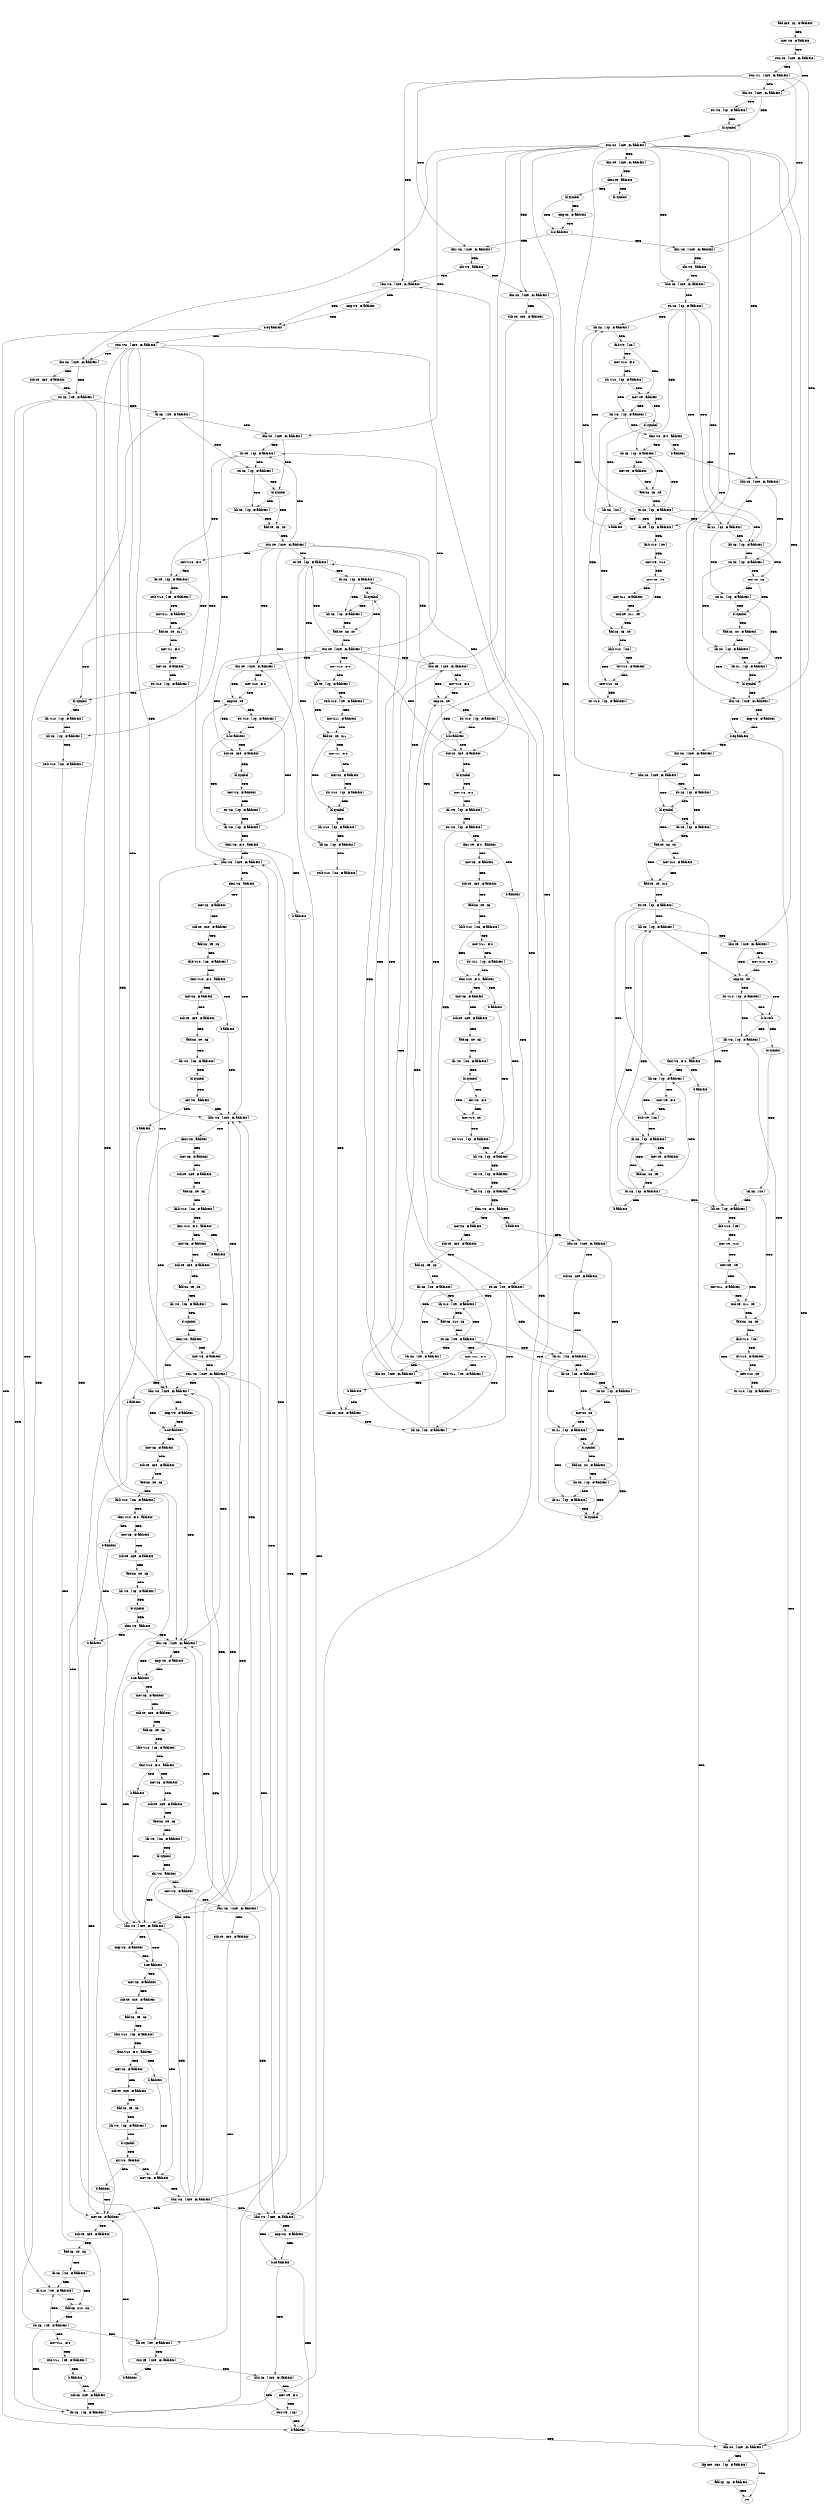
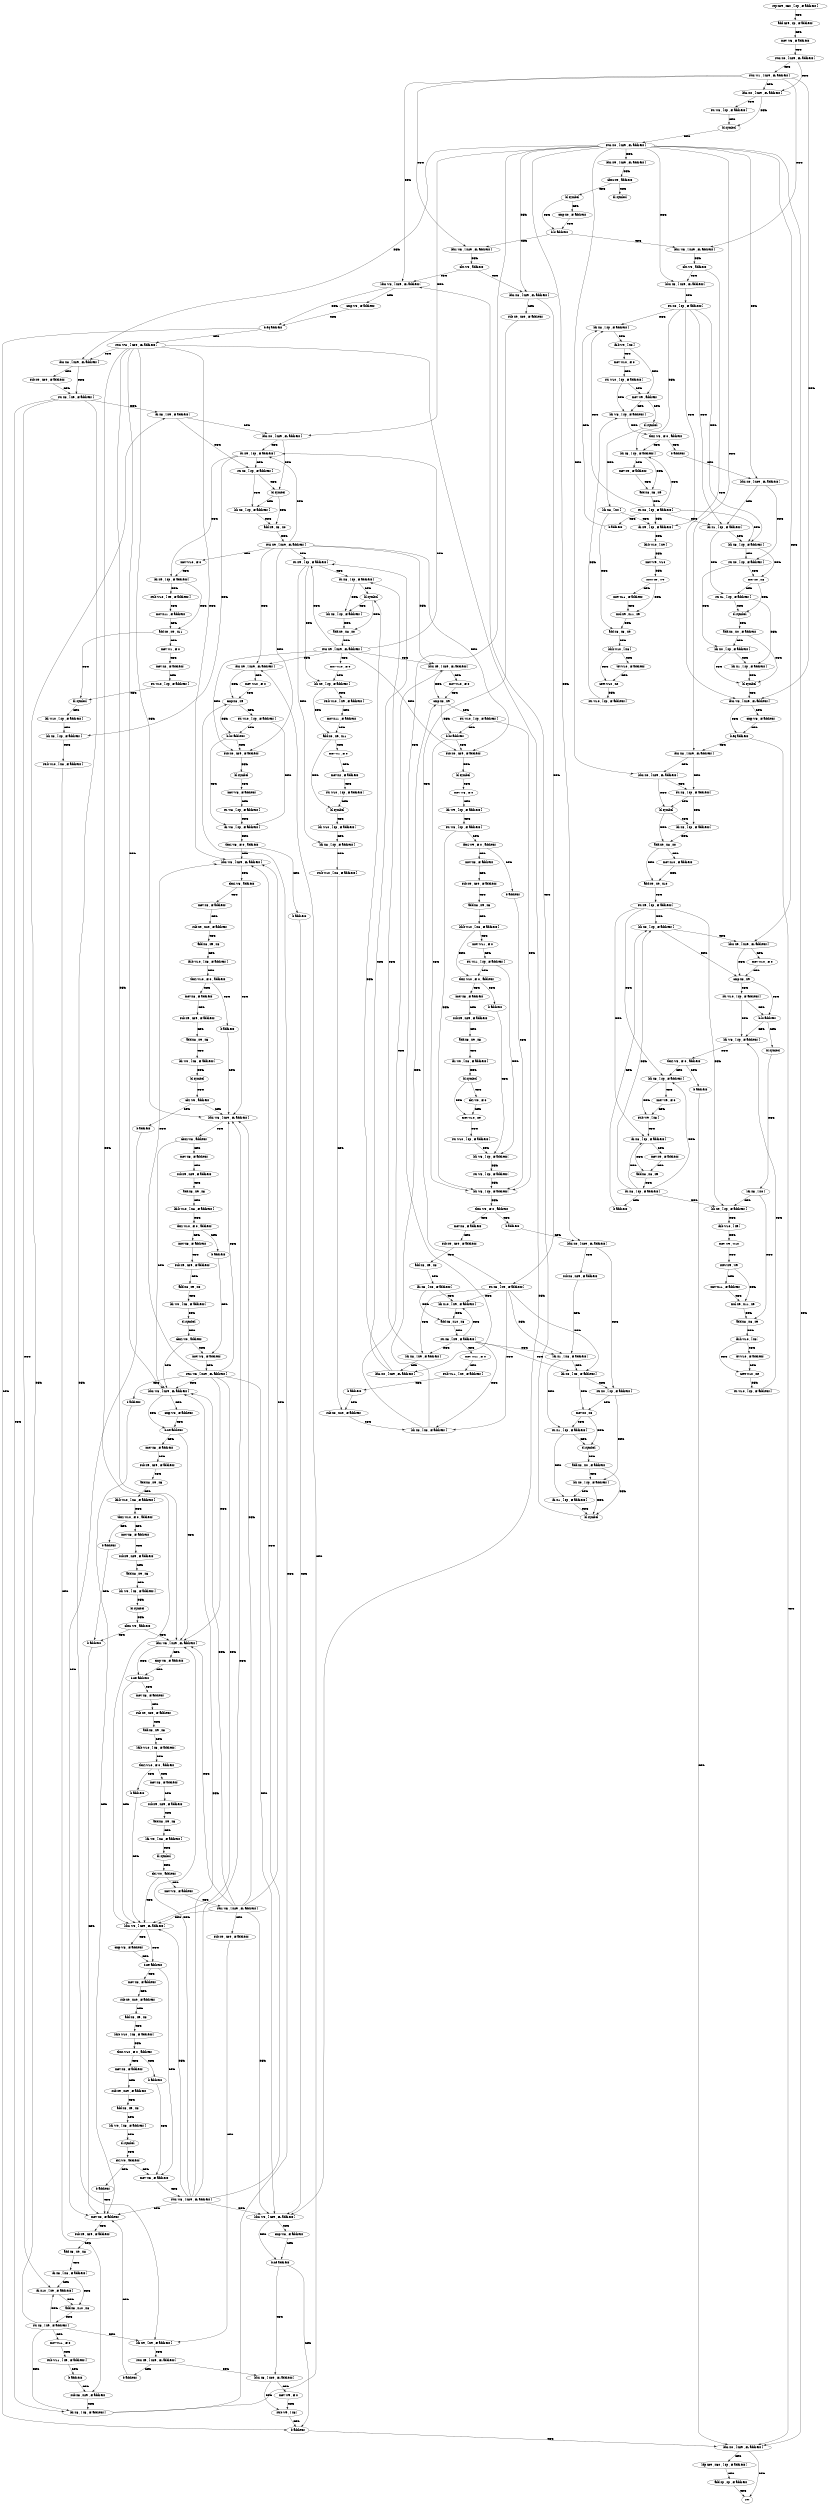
node "stp x29 , x30 , [ sp , # address ]": added
edge "mov x10 , # address" -> "add x9 , x9 , x10": label "CFG" -> "DFG"
node "b.lo strb": label "b.lo strb" -> "b.lo address"
edge "ldp x29 , x30 , [ sp , # address ]" -> "add sp , sp , # address": added, label "CFG"
